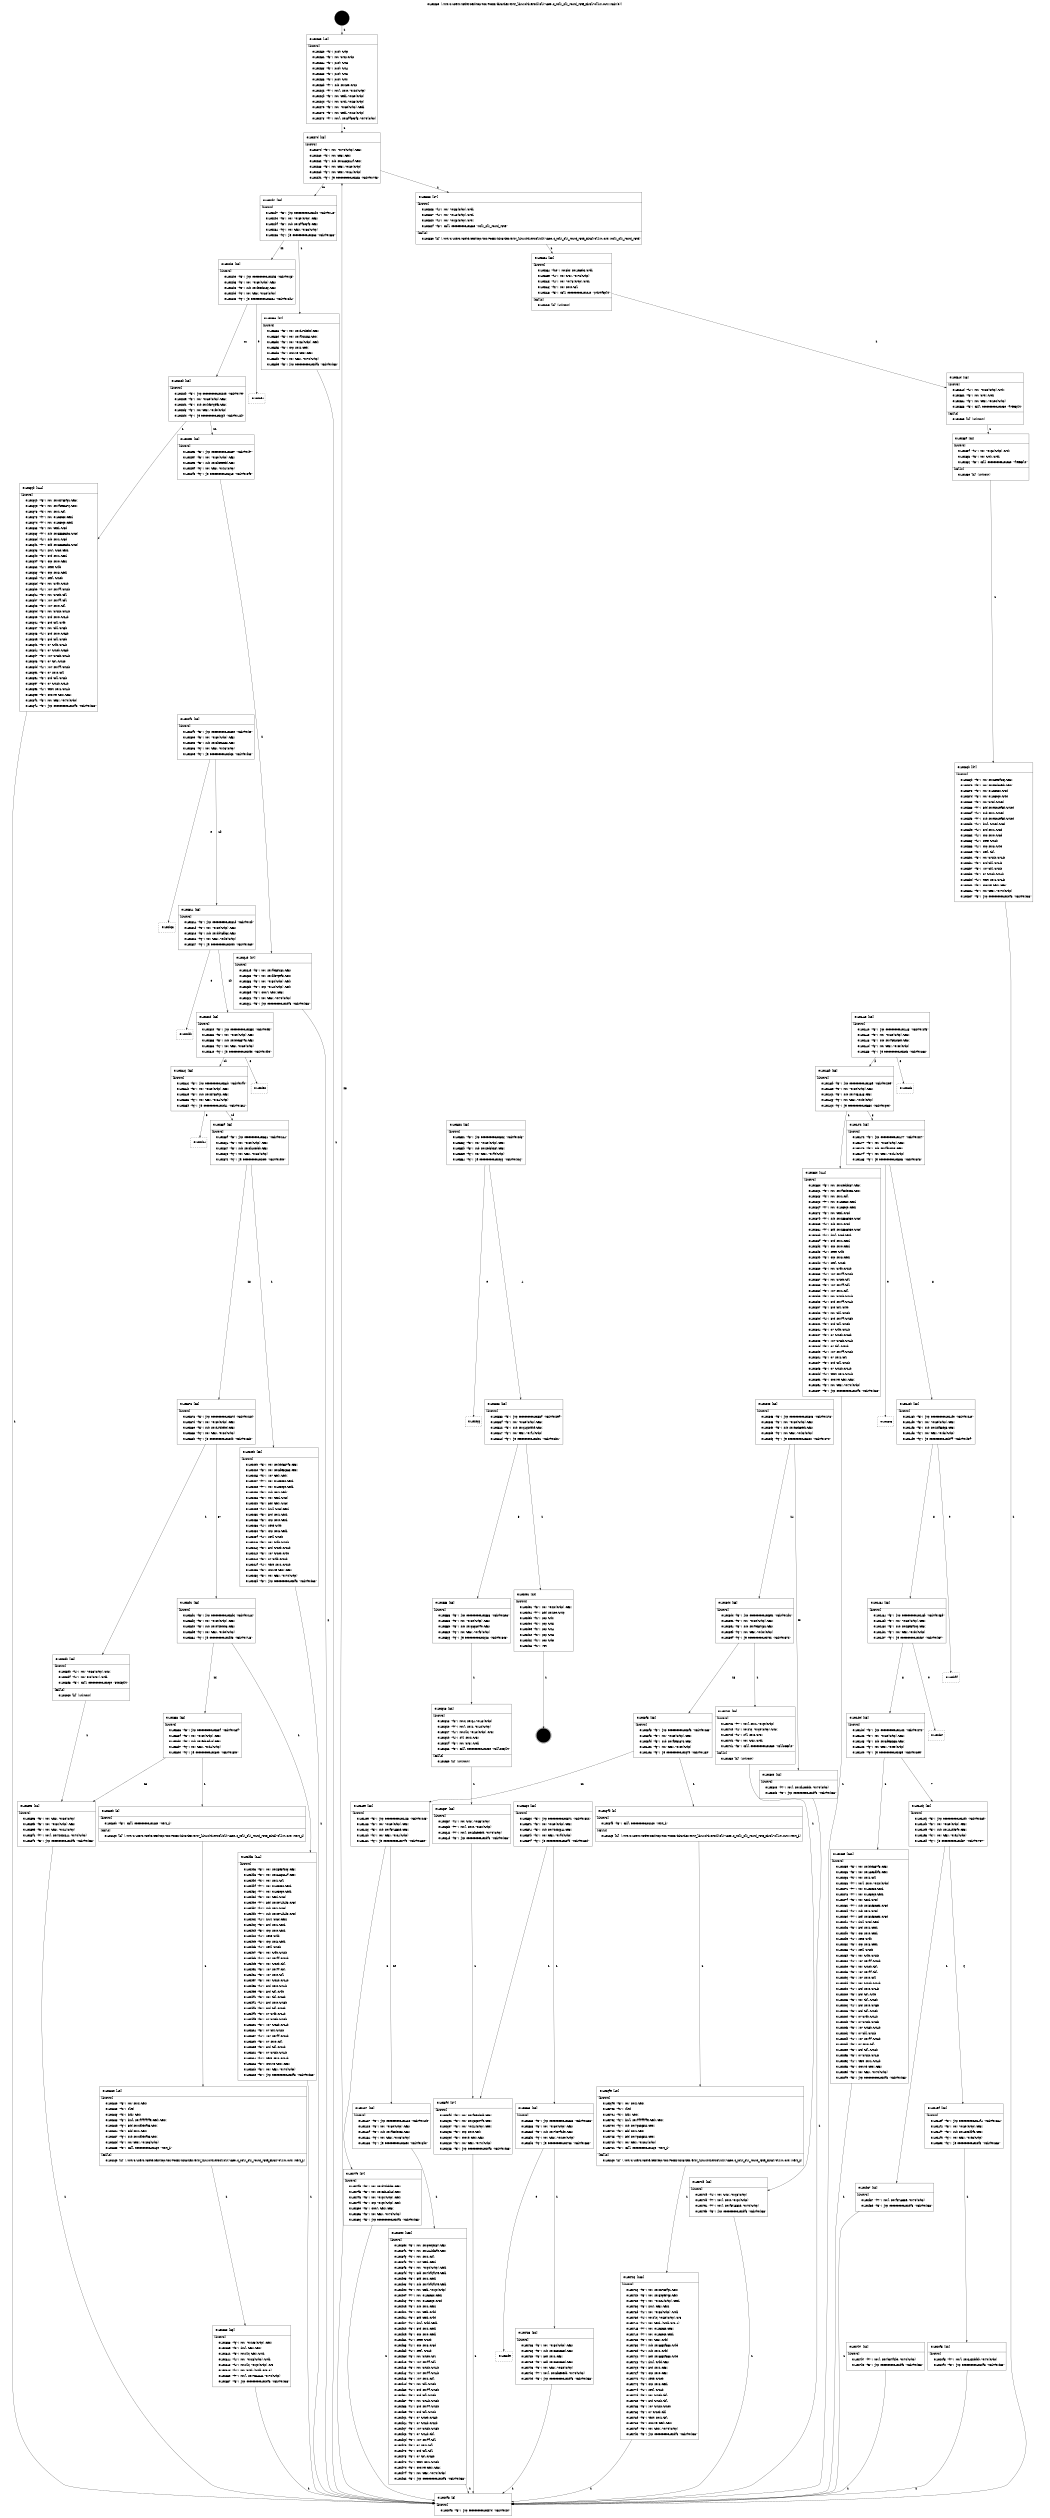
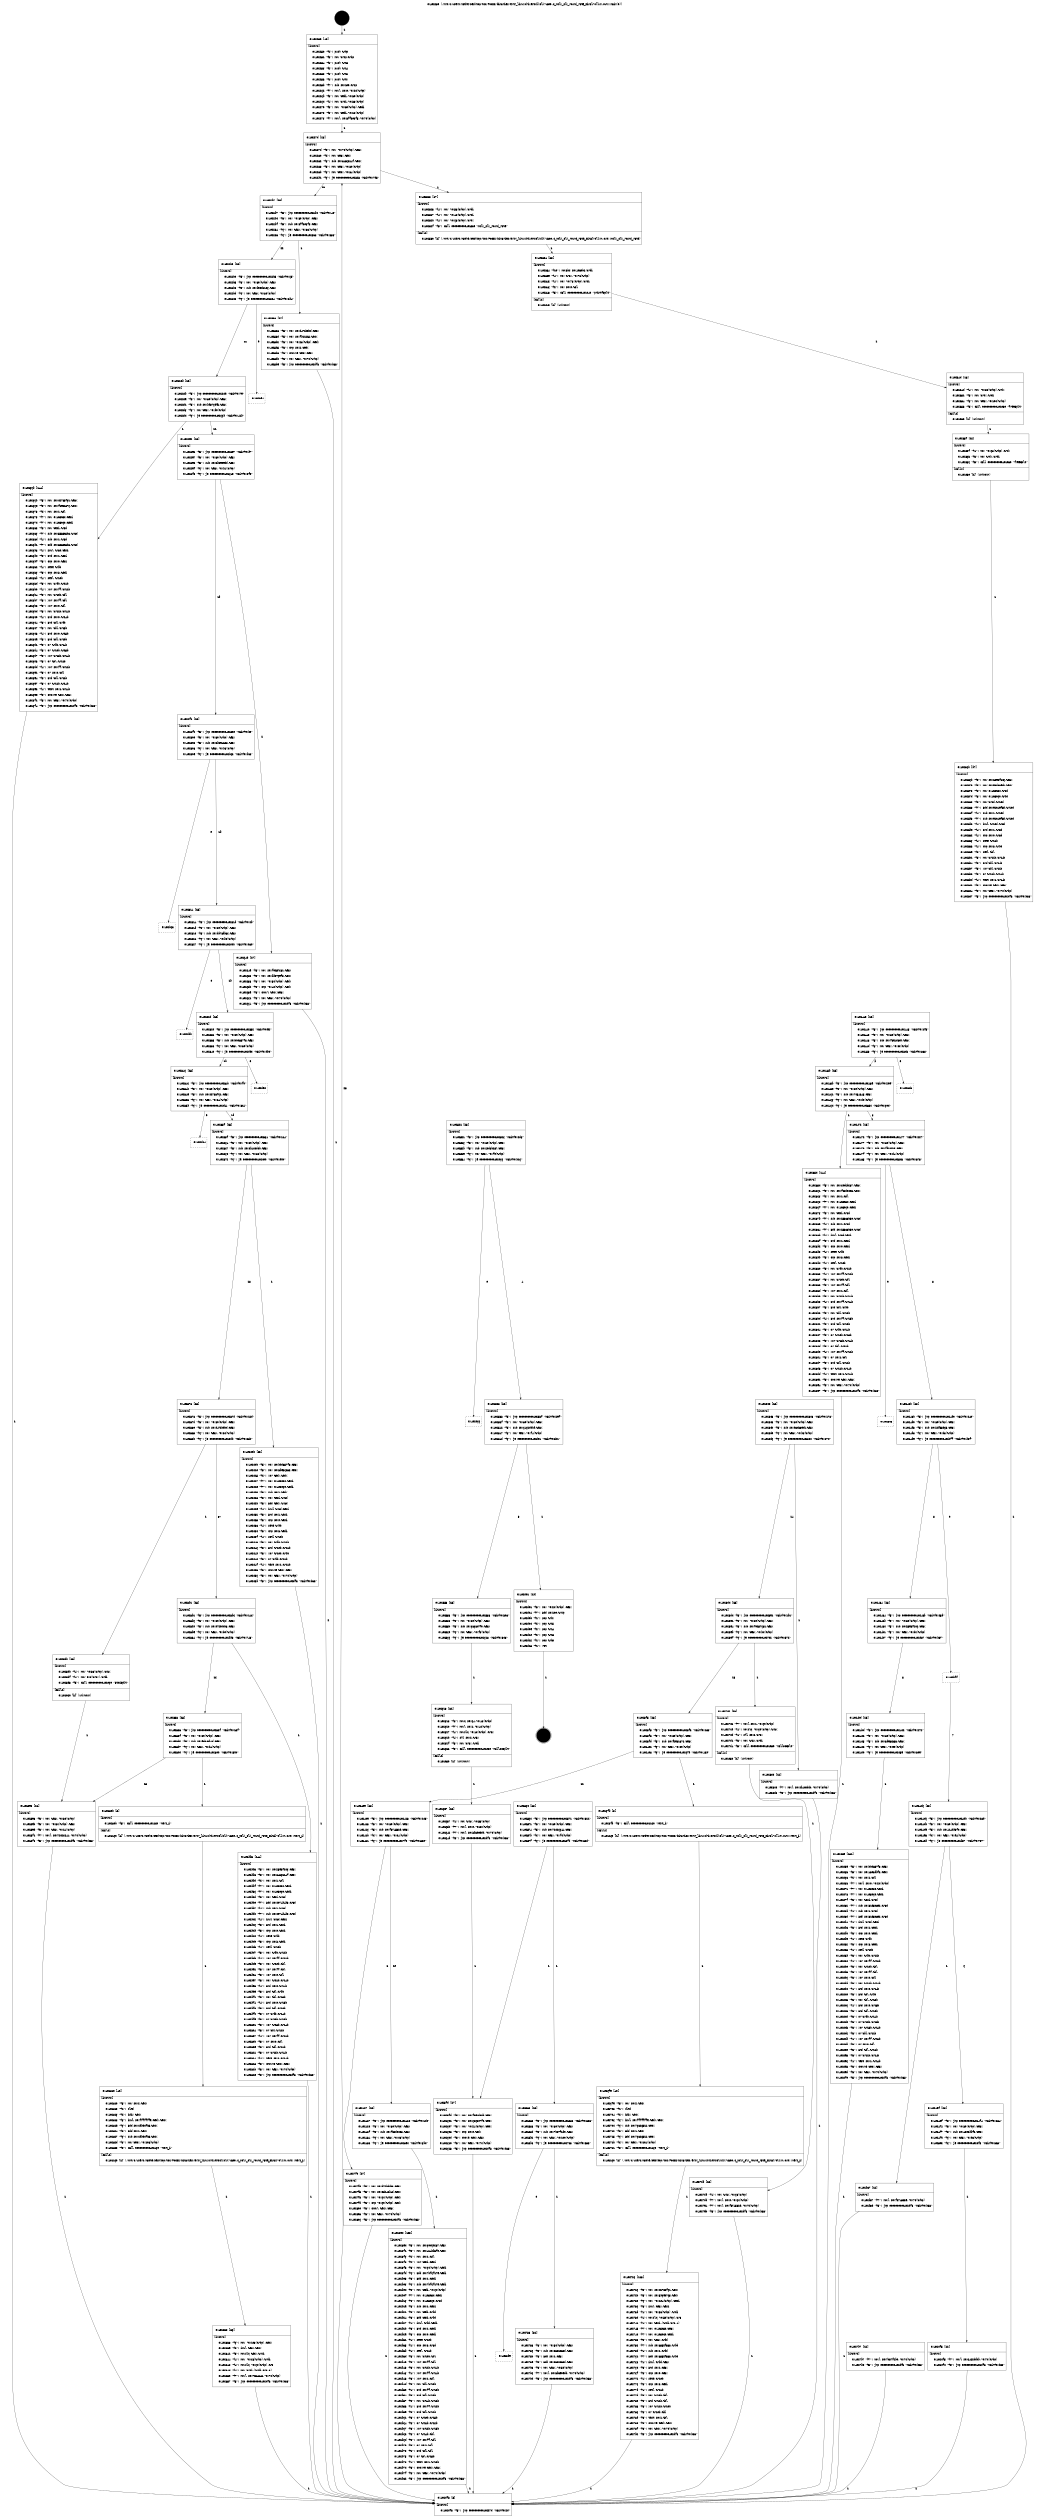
edge "0x4022e2 [25]" -> "0x4022fb [25]": added, label "19"
edge "0x4023c3 [25]" -> "0x402acc [12]": label " 22" -> " 1"
node "0x402d87": removed
edge "0x4024bd [25]" -> "0x4024d6 [25]": now "0x402bff" -> "0x4024d6 [25]"
